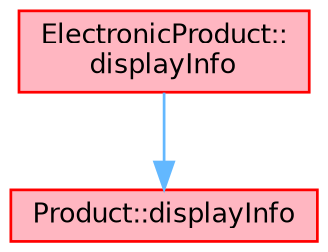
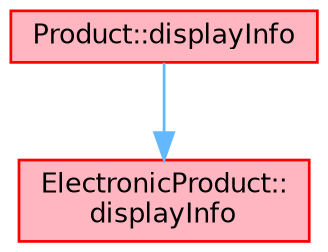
edge "ElectronicProduct:: displayInfo" -> "Product::displayInfo": reversed
